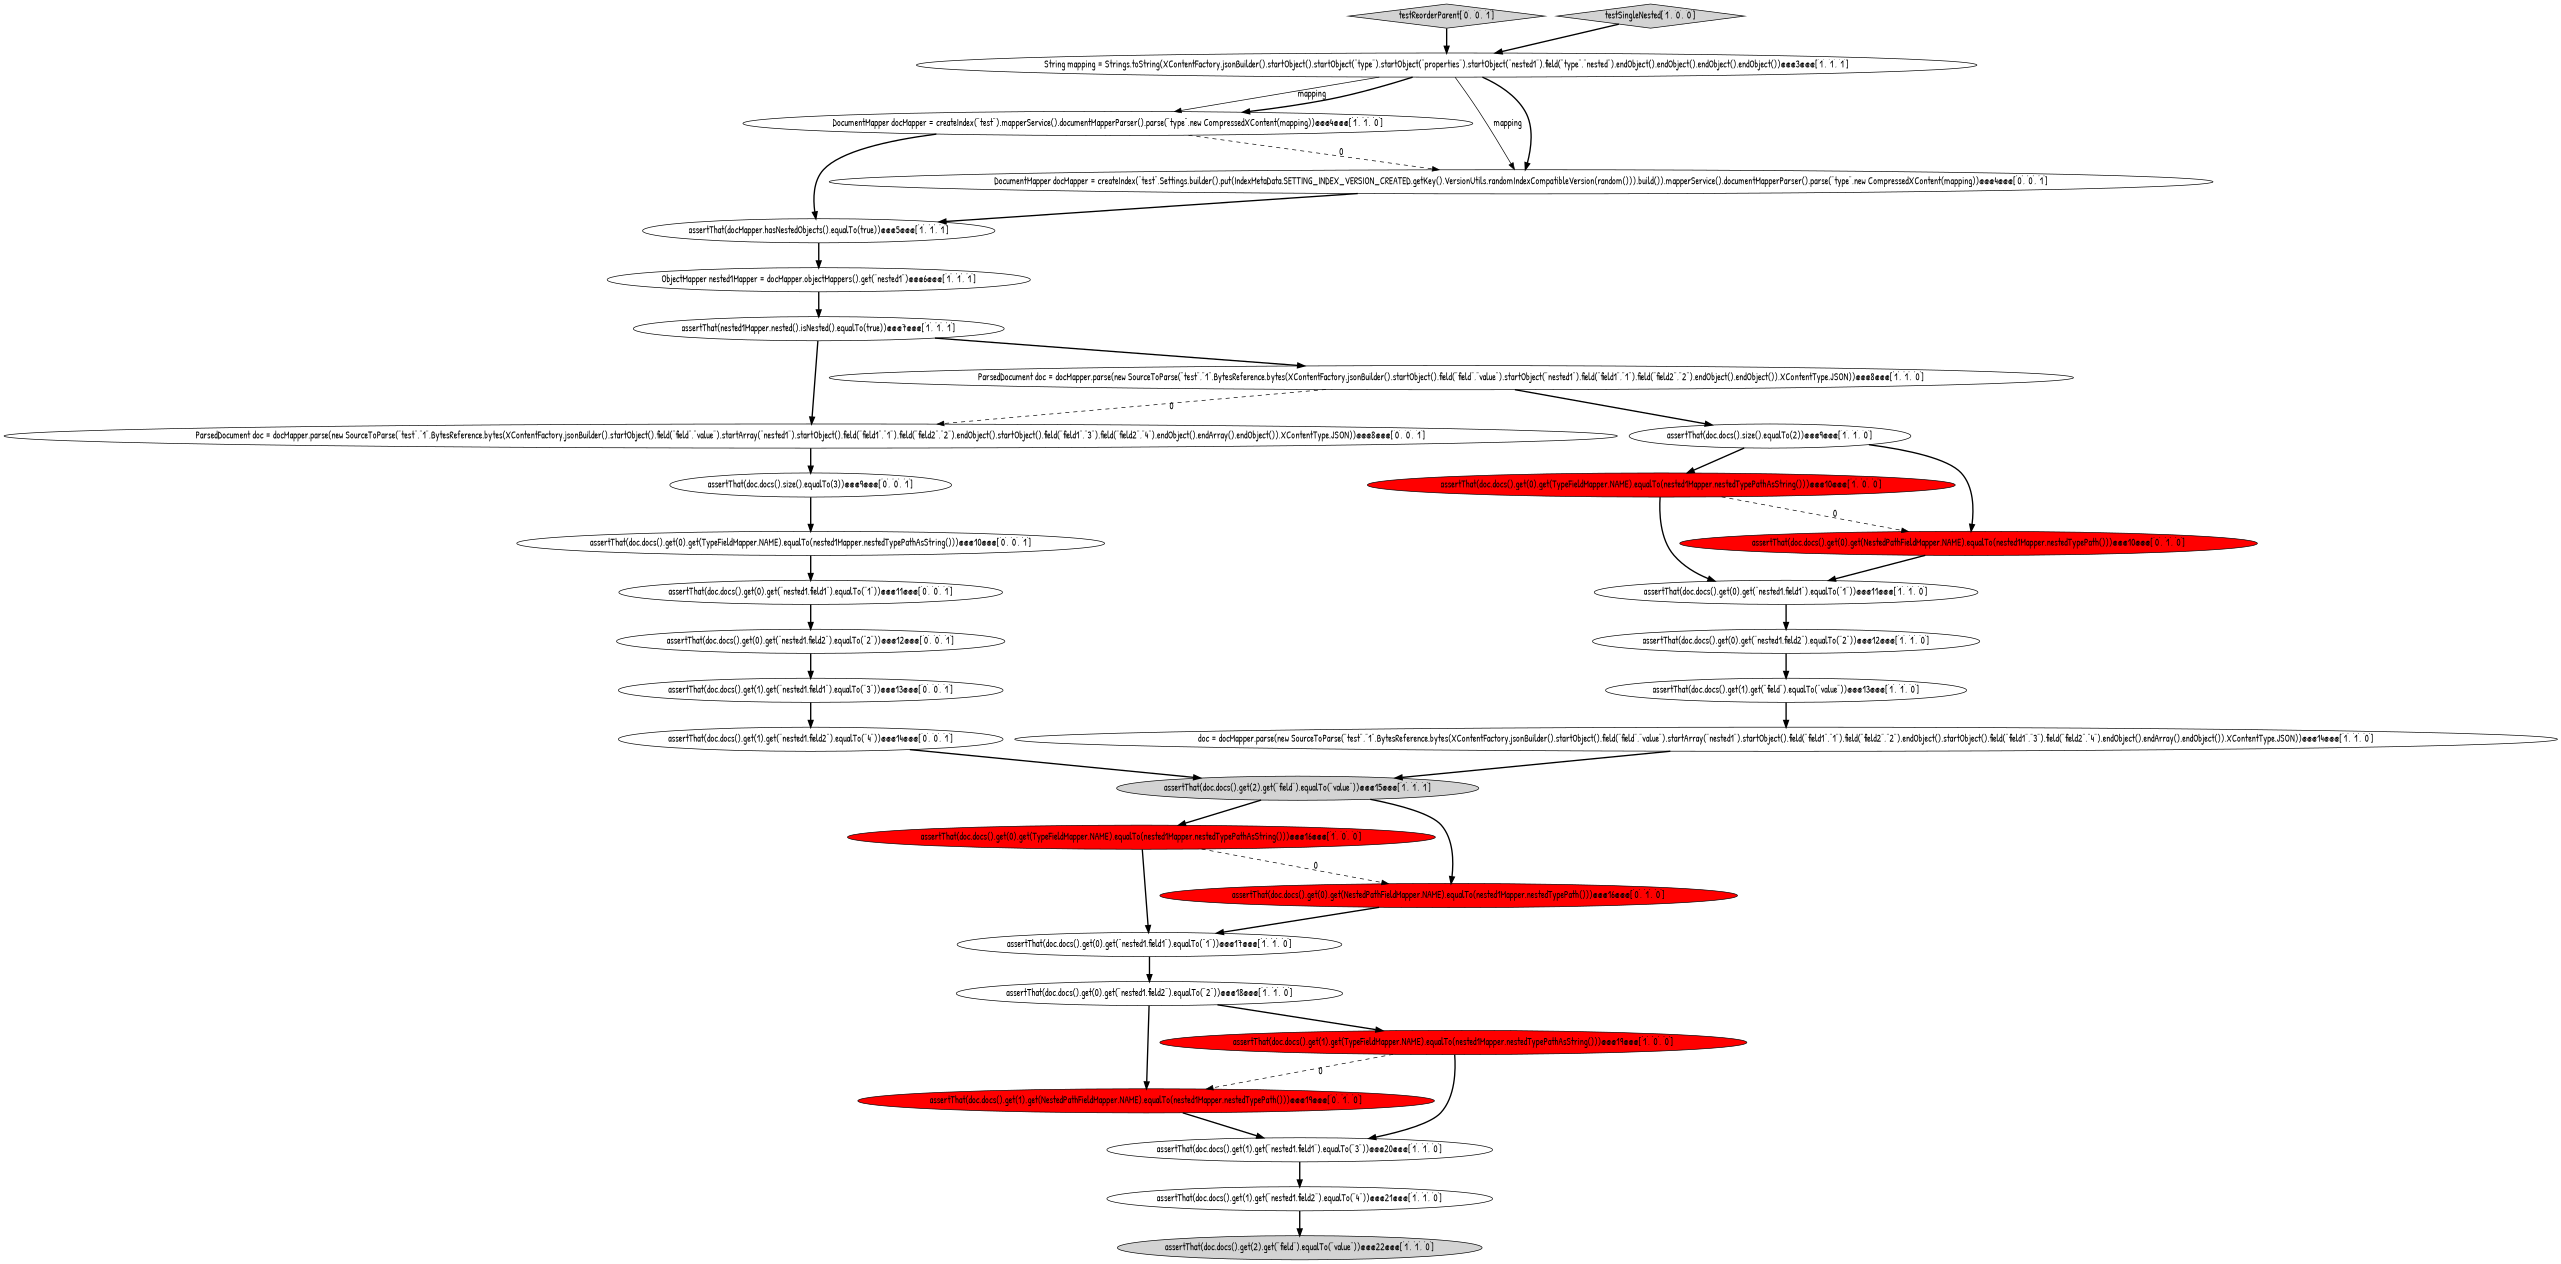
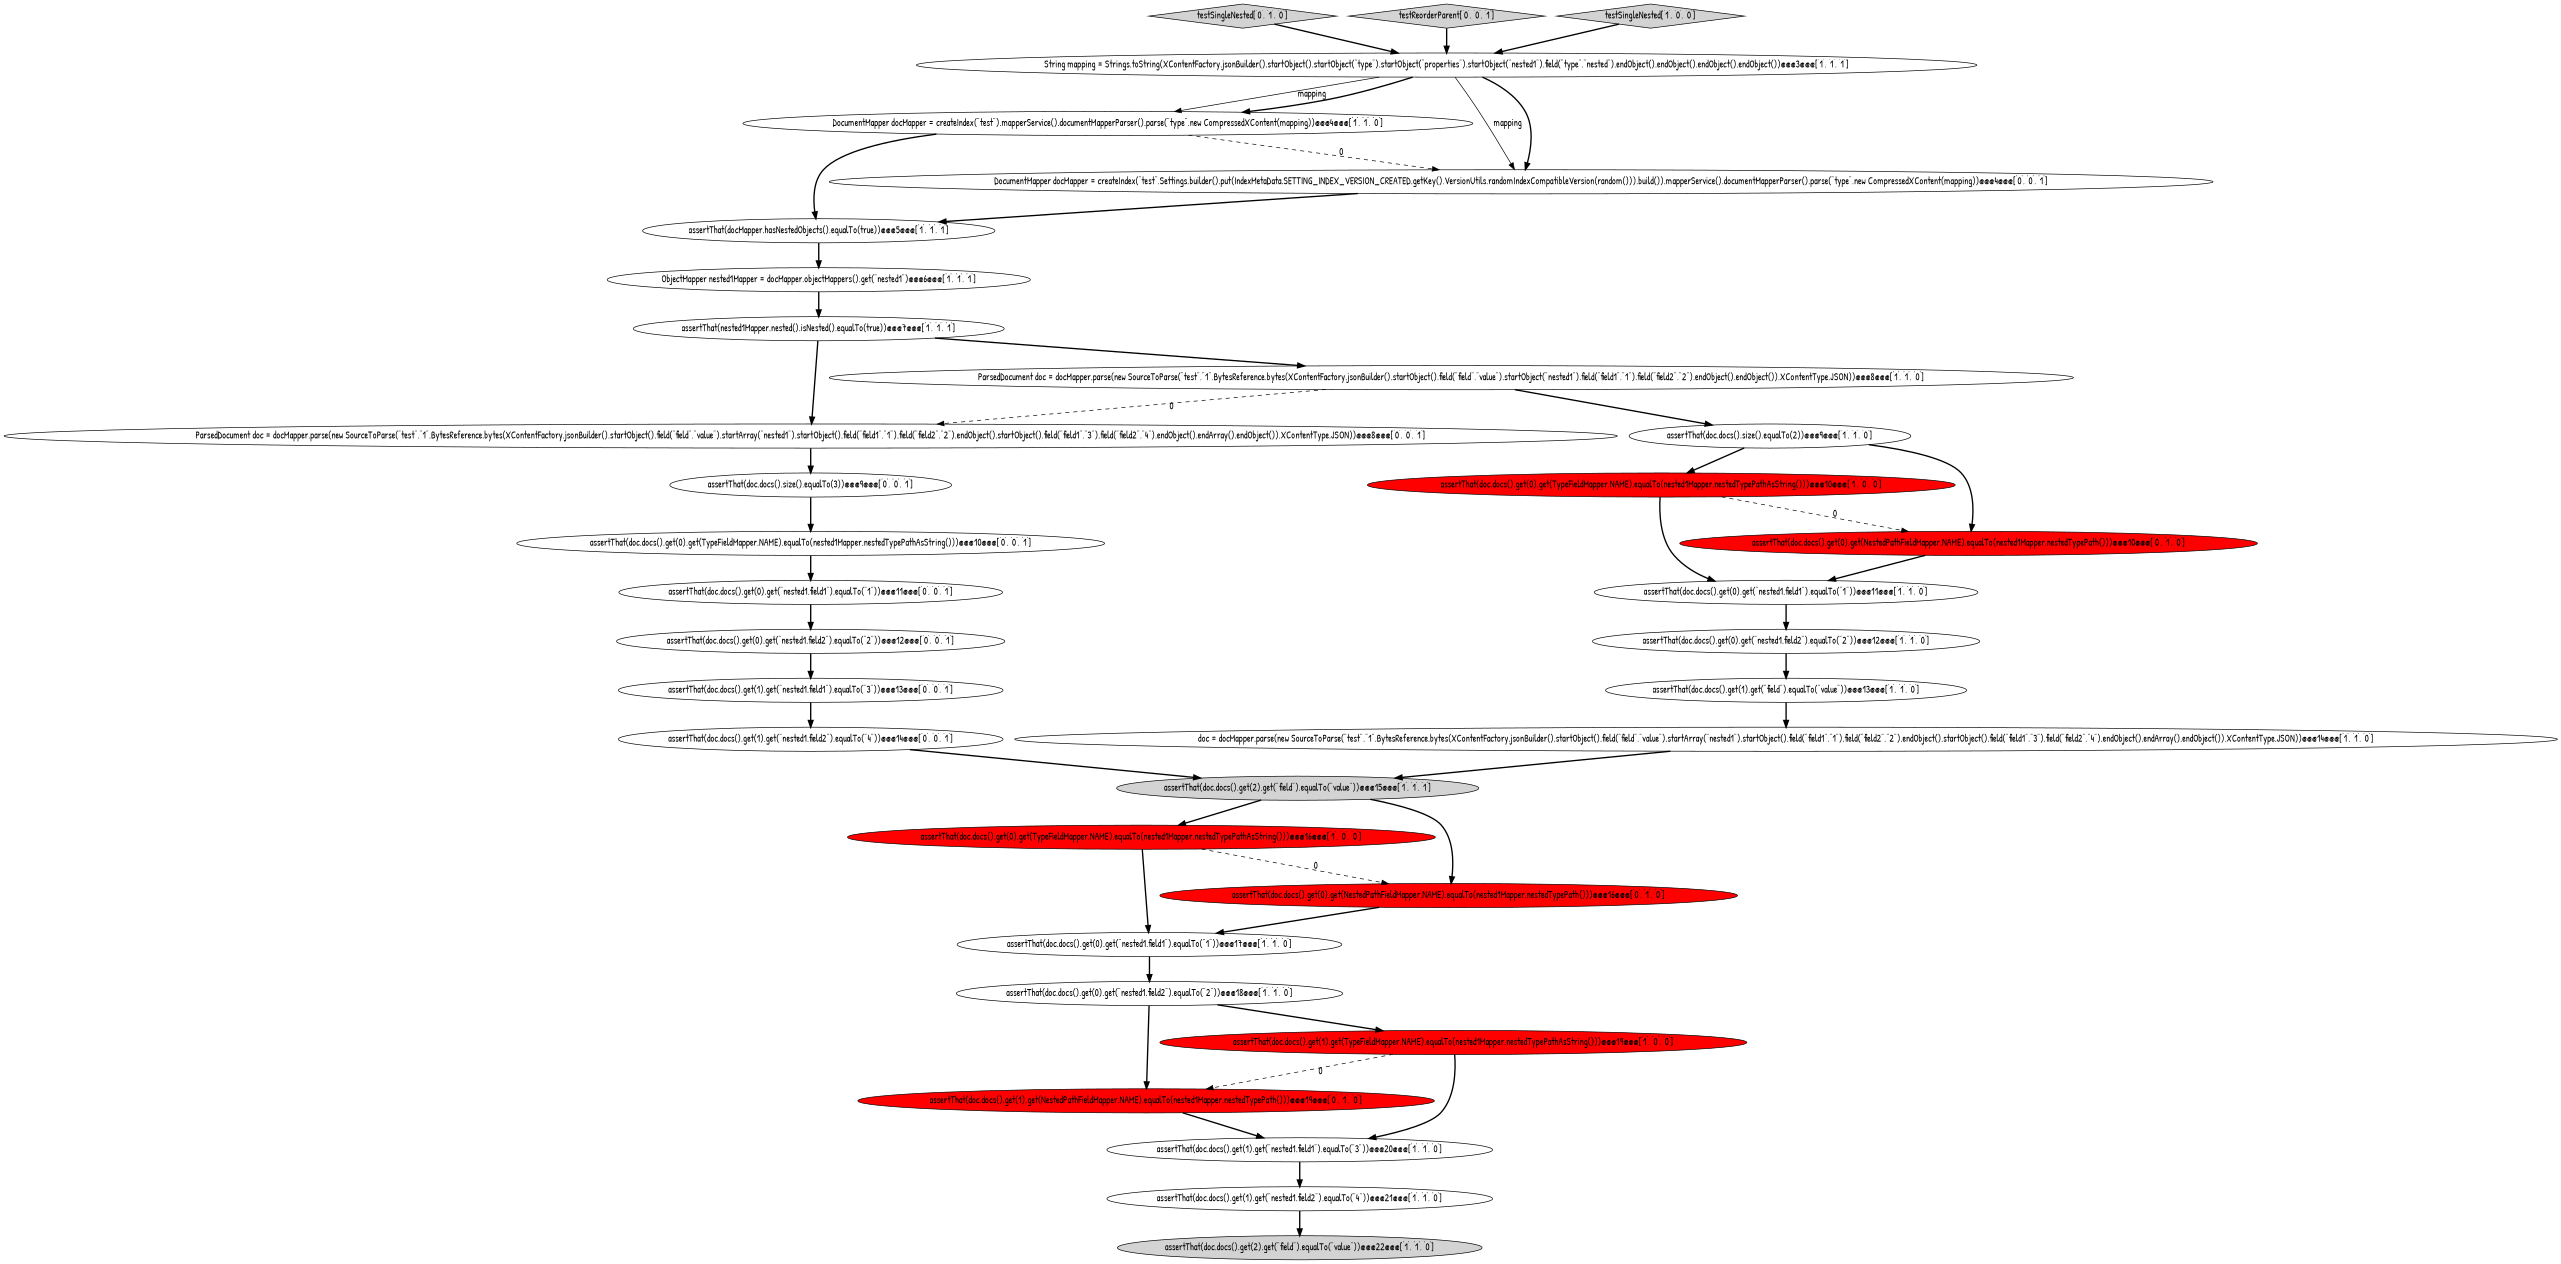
node "testSingleNested['0', '1', '0']": added
